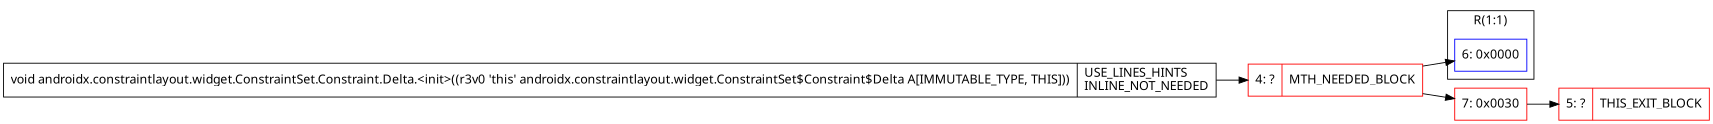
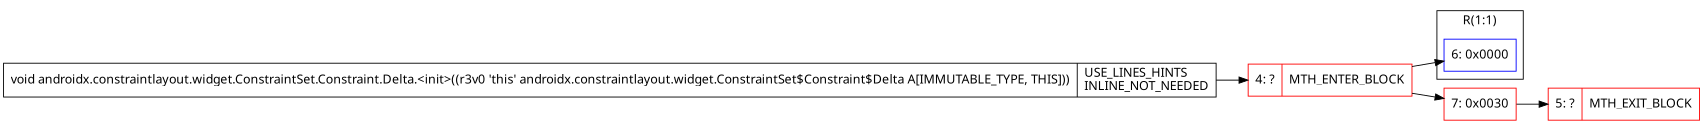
node "4: ?": text "MTH_NEEDED_BLOCK" -> "MTH_ENTER_BLOCK"
node "5: ?": text "THIS_EXIT_BLOCK" -> "MTH_EXIT_BLOCK"
